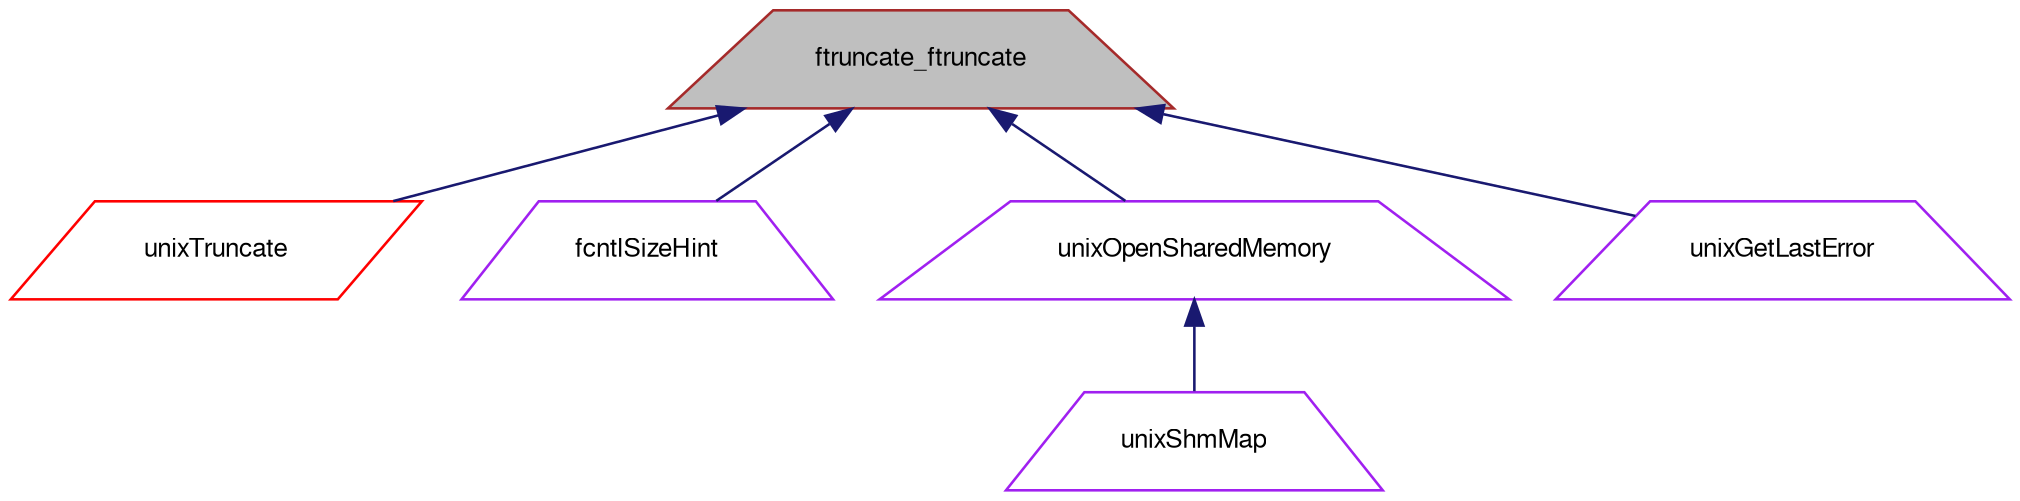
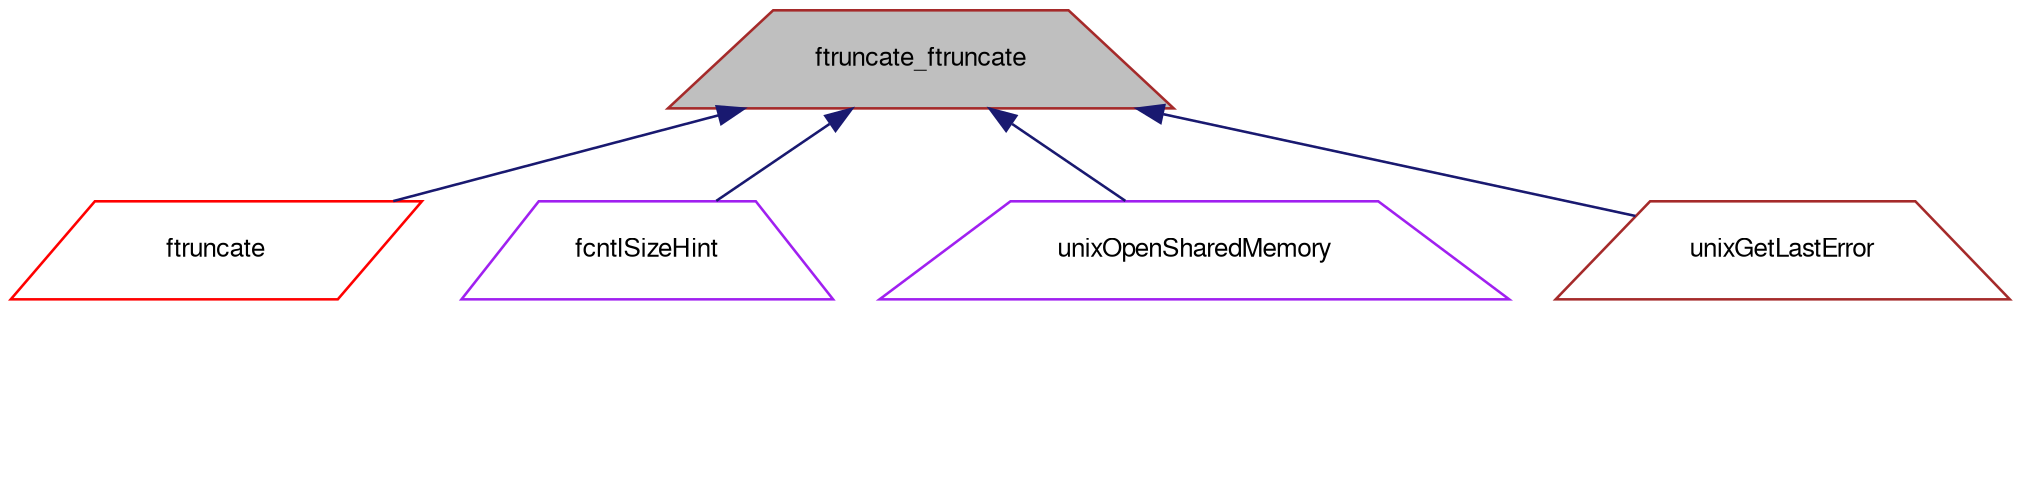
node "unixTruncate": label "unixTruncate" -> "ftruncate"
node "unixGetLastError": color purple -> brown
node "unixShmMap": removed
